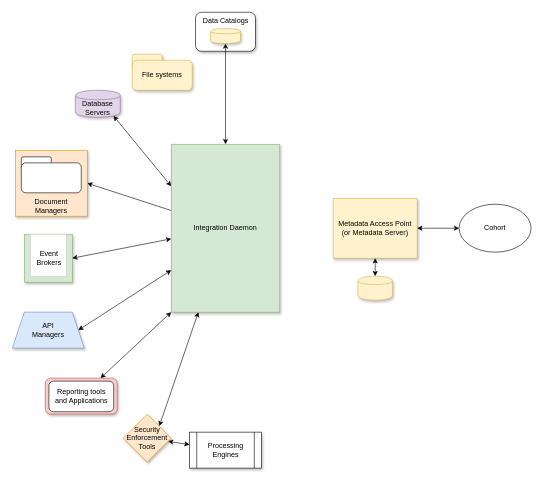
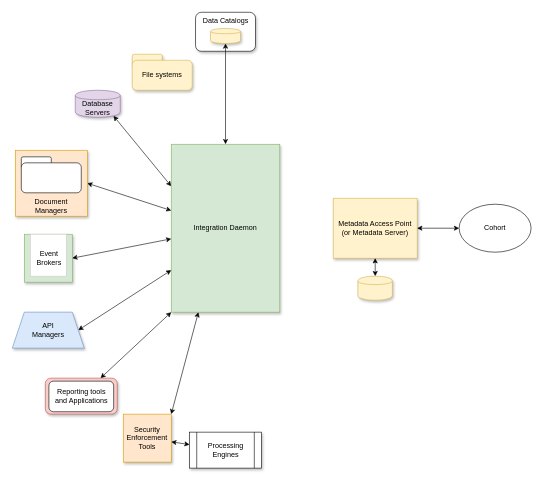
edge "Integration Daemon" -> "Document Managers": arrowhead none -> classic
node "Security Enforcement Tools": shape diamond -> rectangle
